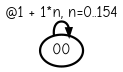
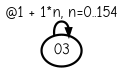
node "00": label "00" -> "03"
